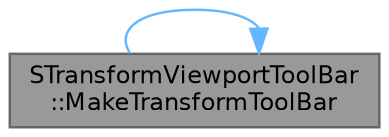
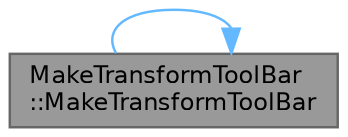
node "STransformViewportToolBar ::MakeTransformToolBar": label "STransformViewportToolBar ::MakeTransformToolBar" -> "MakeTransformToolBar ::MakeTransformToolBar"
